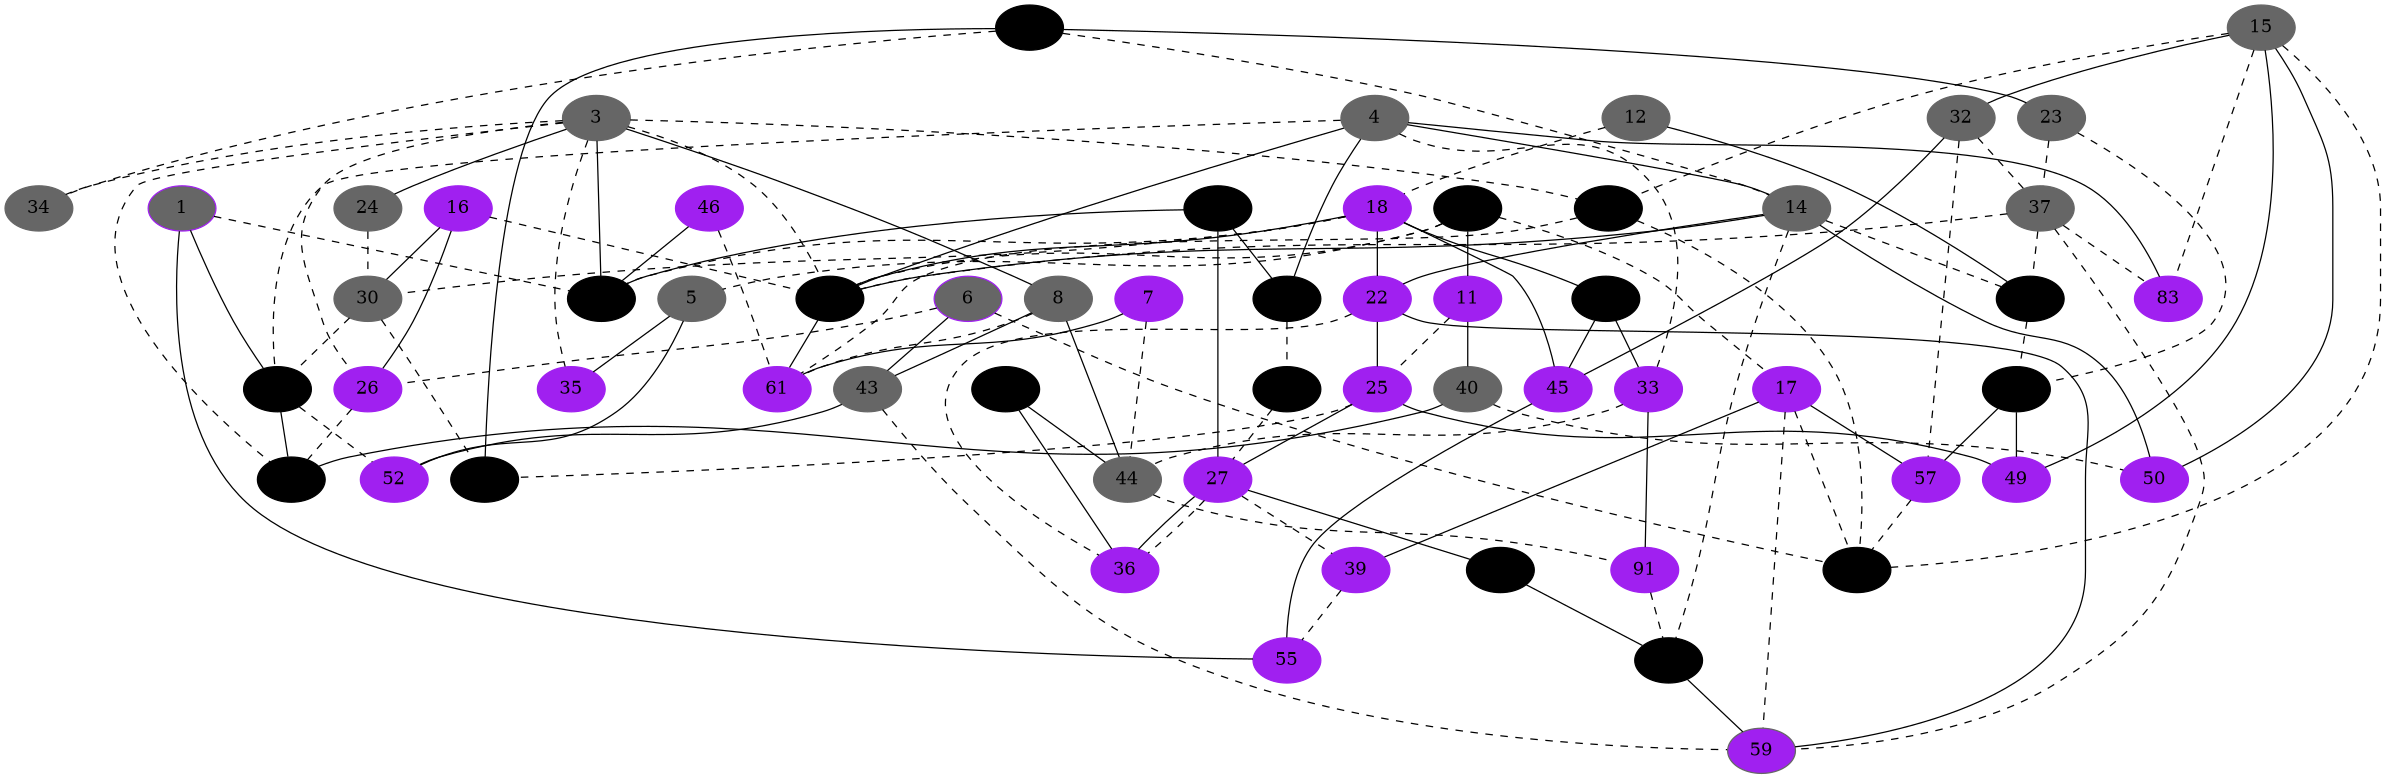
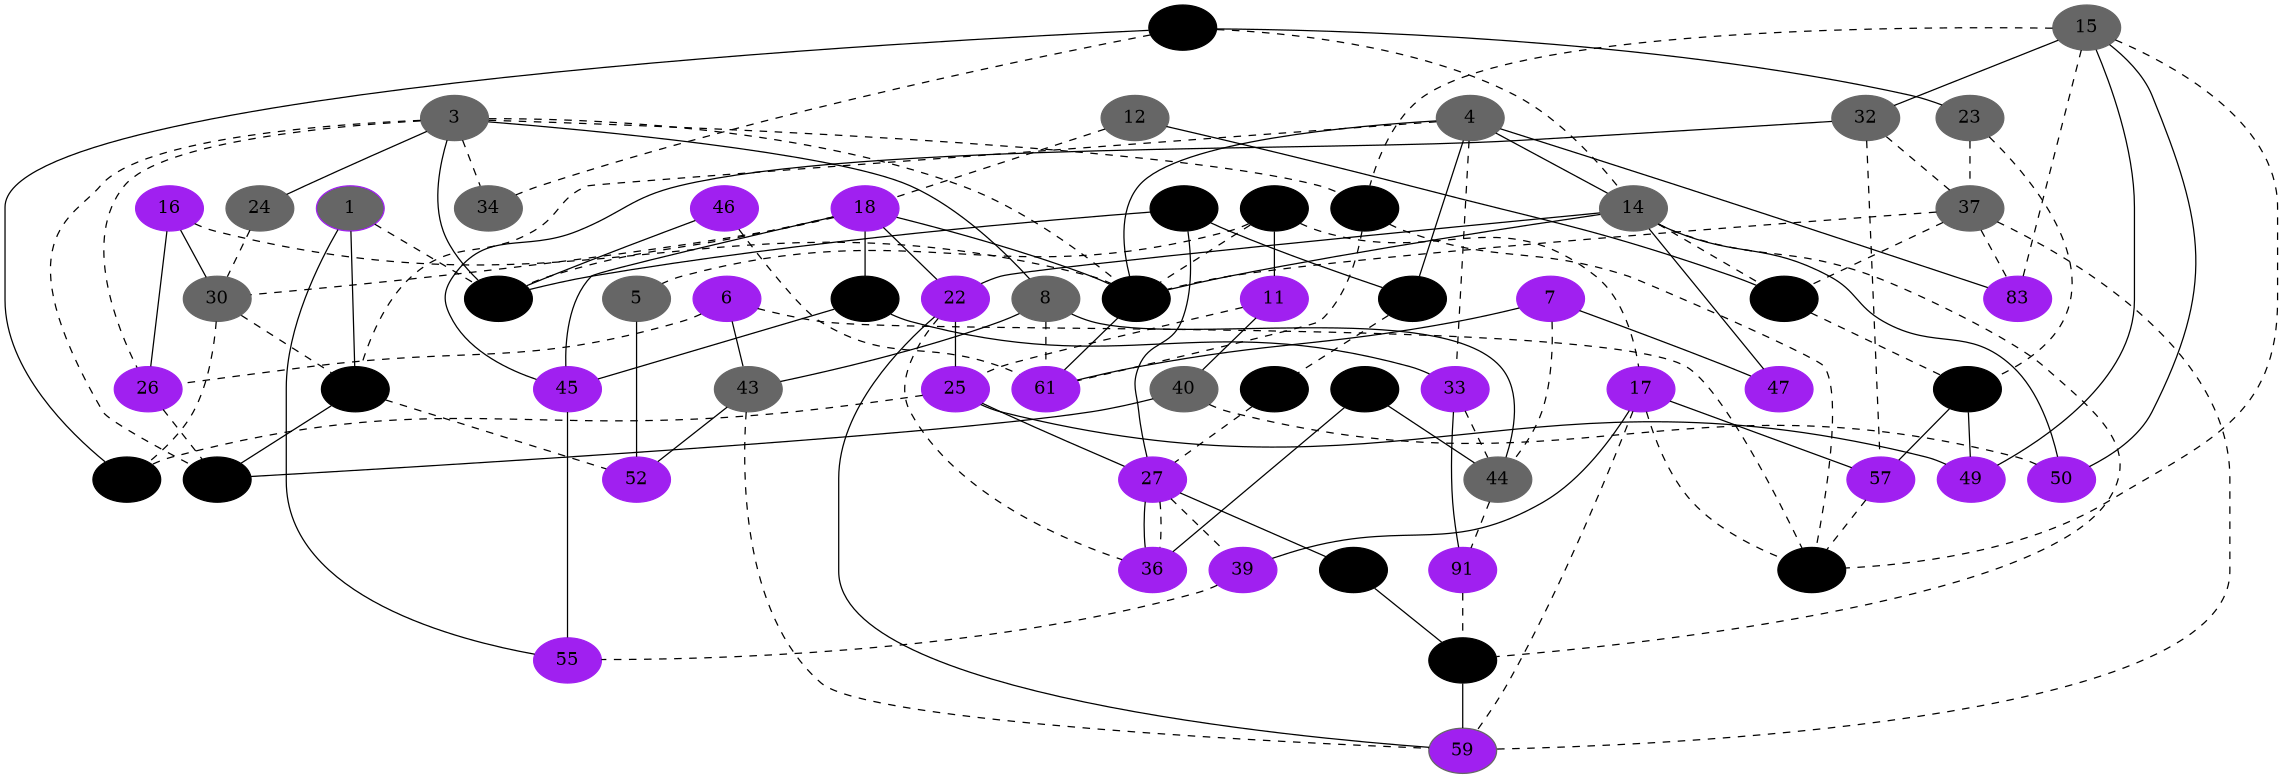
node "6": fillcolor gray40 -> purple
node "35": removed
node "47": added
